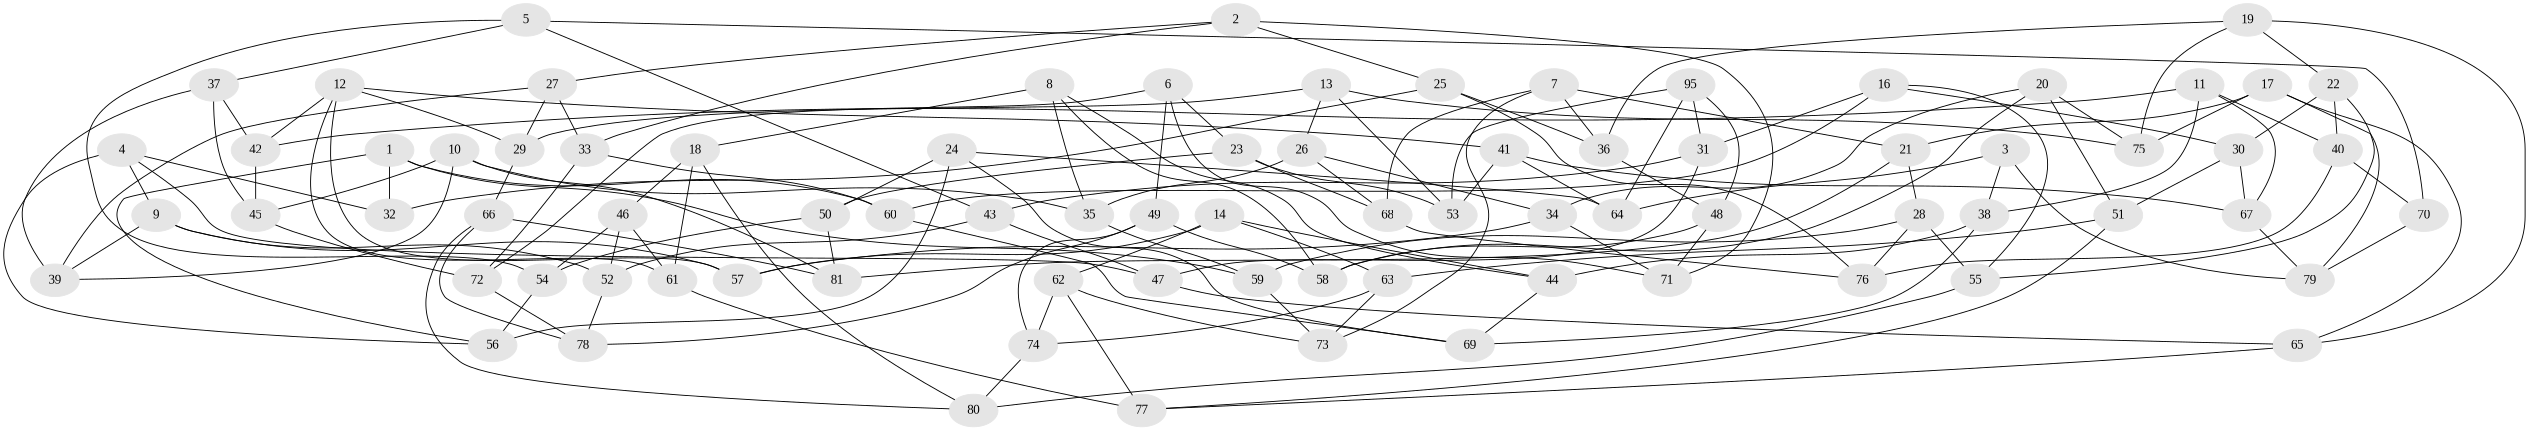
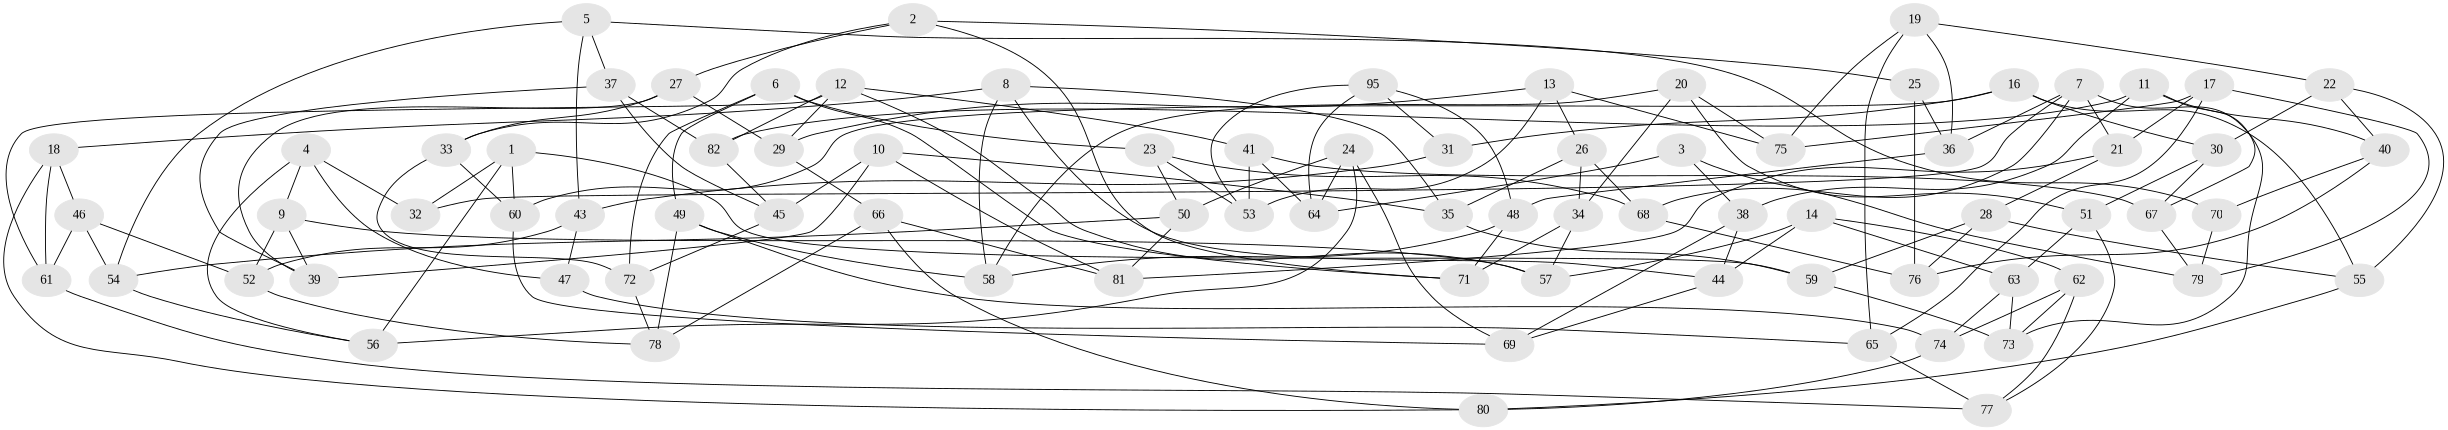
node "42": label "42" -> "82"
edge "25" -- "32": now "7" -- "32"
edge "31" -- "47": removed
